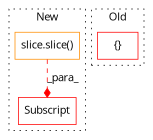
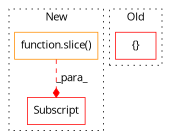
node "slice.slice()": label "slice.slice()" -> "function.slice()"
